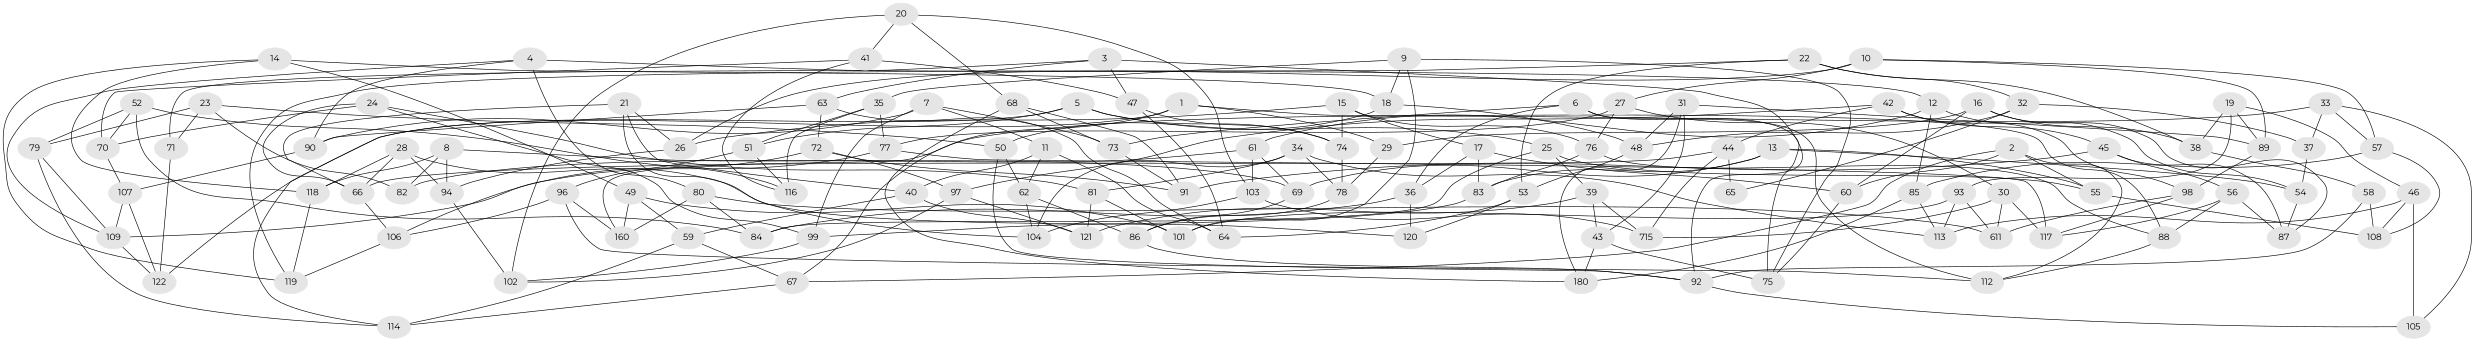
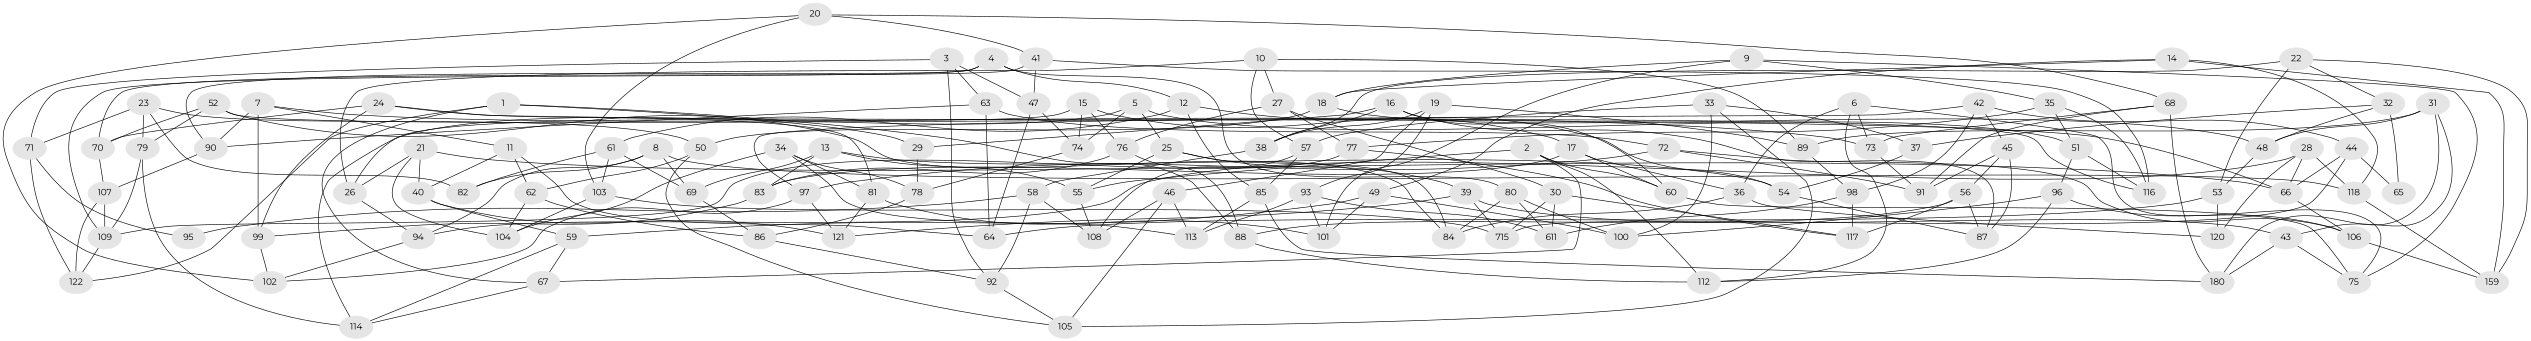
node "95": added
node "160": label "160" -> "100"
edge "50" -- "92": now "50" -- "105"
node "119": label "119" -> "159"
